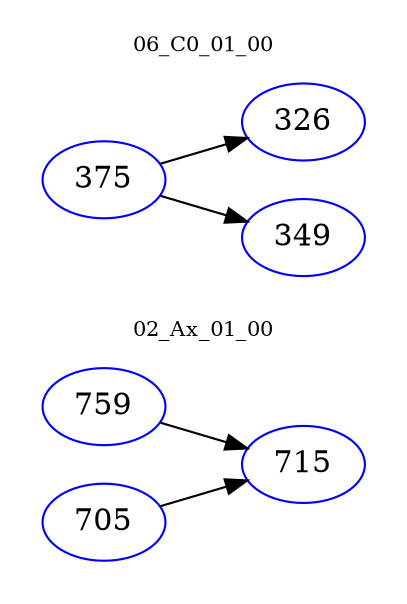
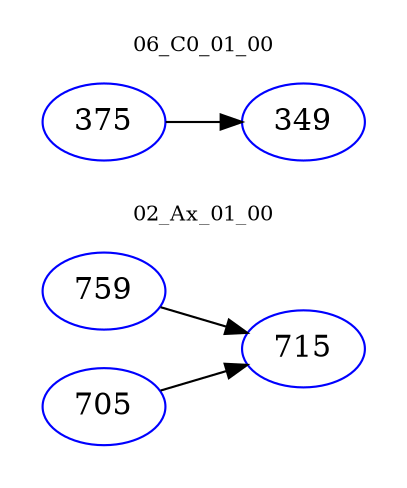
node "326": removed
